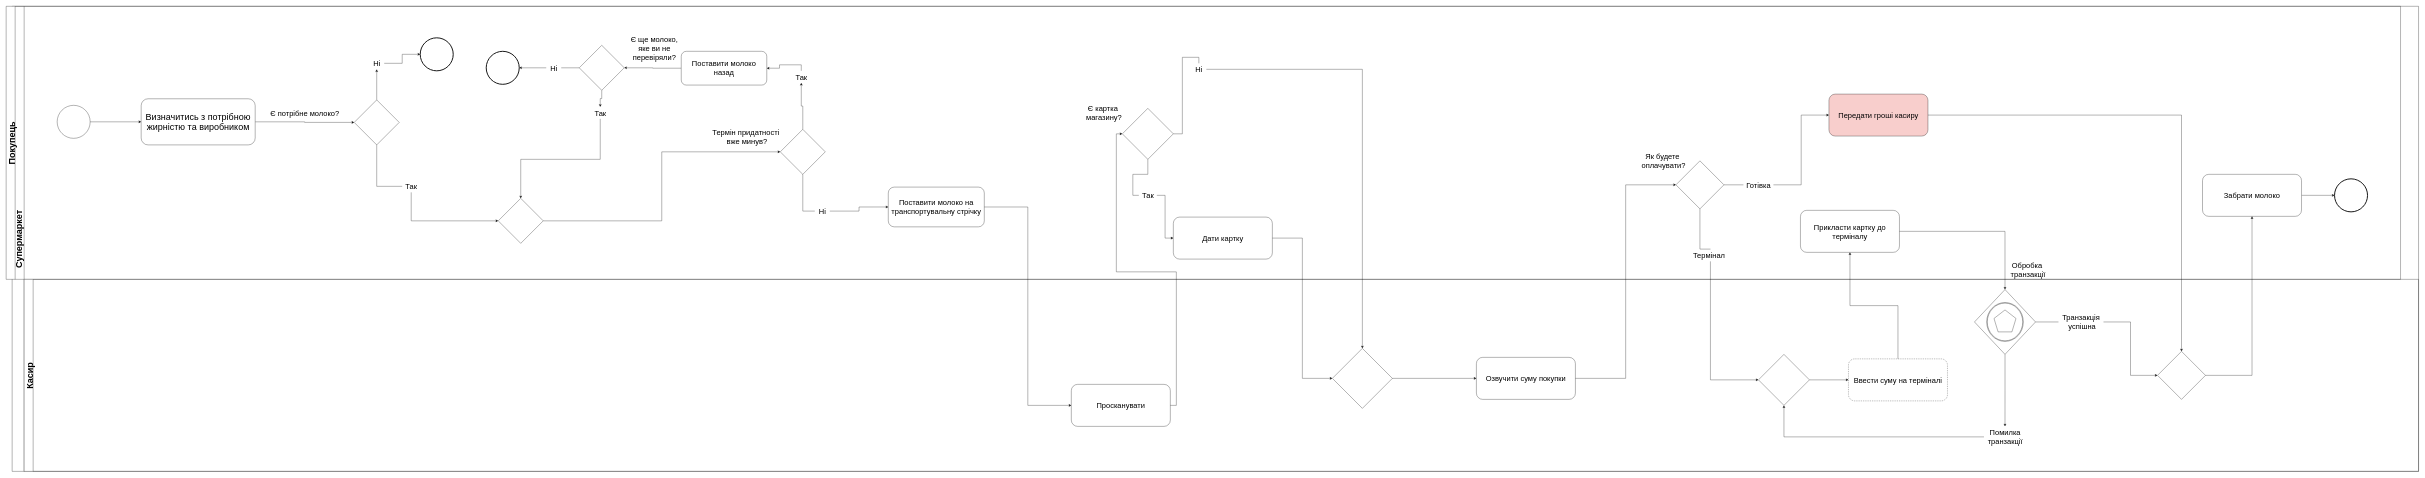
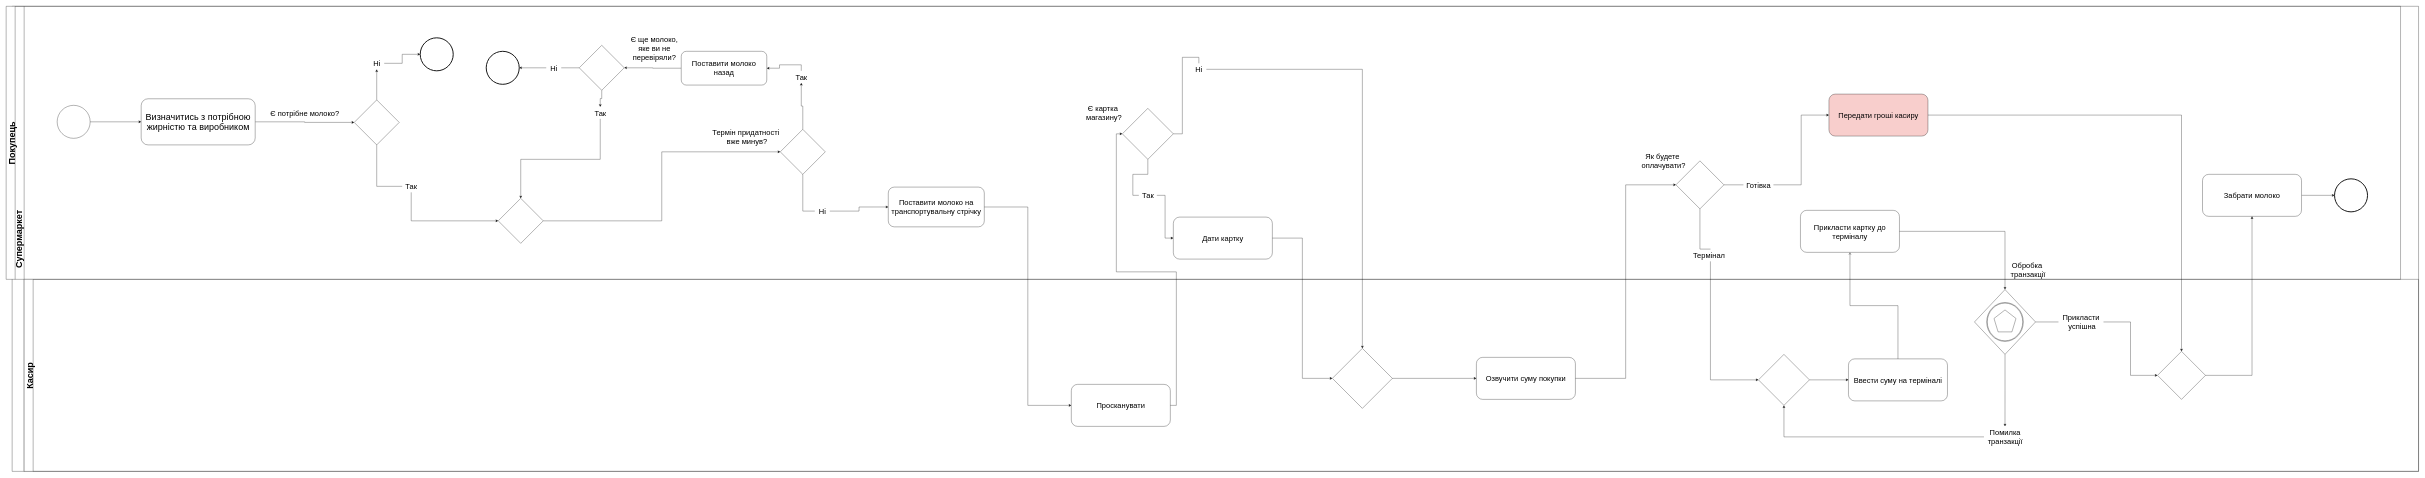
edge "Ввести суму на терміналі" -> "Прикласти картку до терміналу": arrowhead classic -> open
node "Транзакція успішна": label "Транзакція успішна" -> "Прикласти успішна"
node "Ввести суму на терміналі": style dashed -> solid
